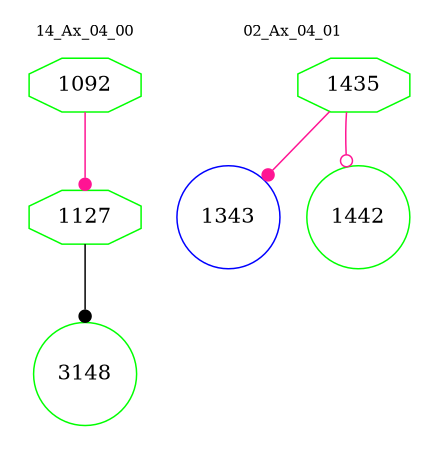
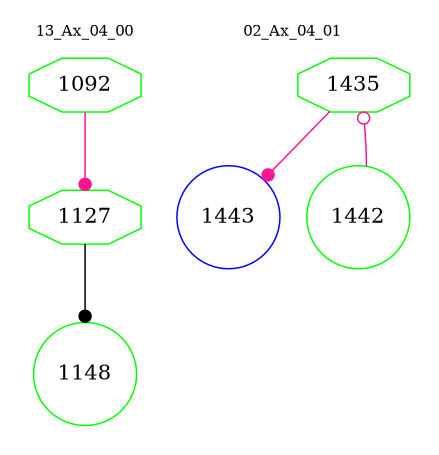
cluster "14_Ax_04_00": label "14_Ax_04_00" -> "13_Ax_04_00"
edge "1435" -> "1442": reversed
node "1343": label "1343" -> "1443"
node "3148": label "3148" -> "1148"
